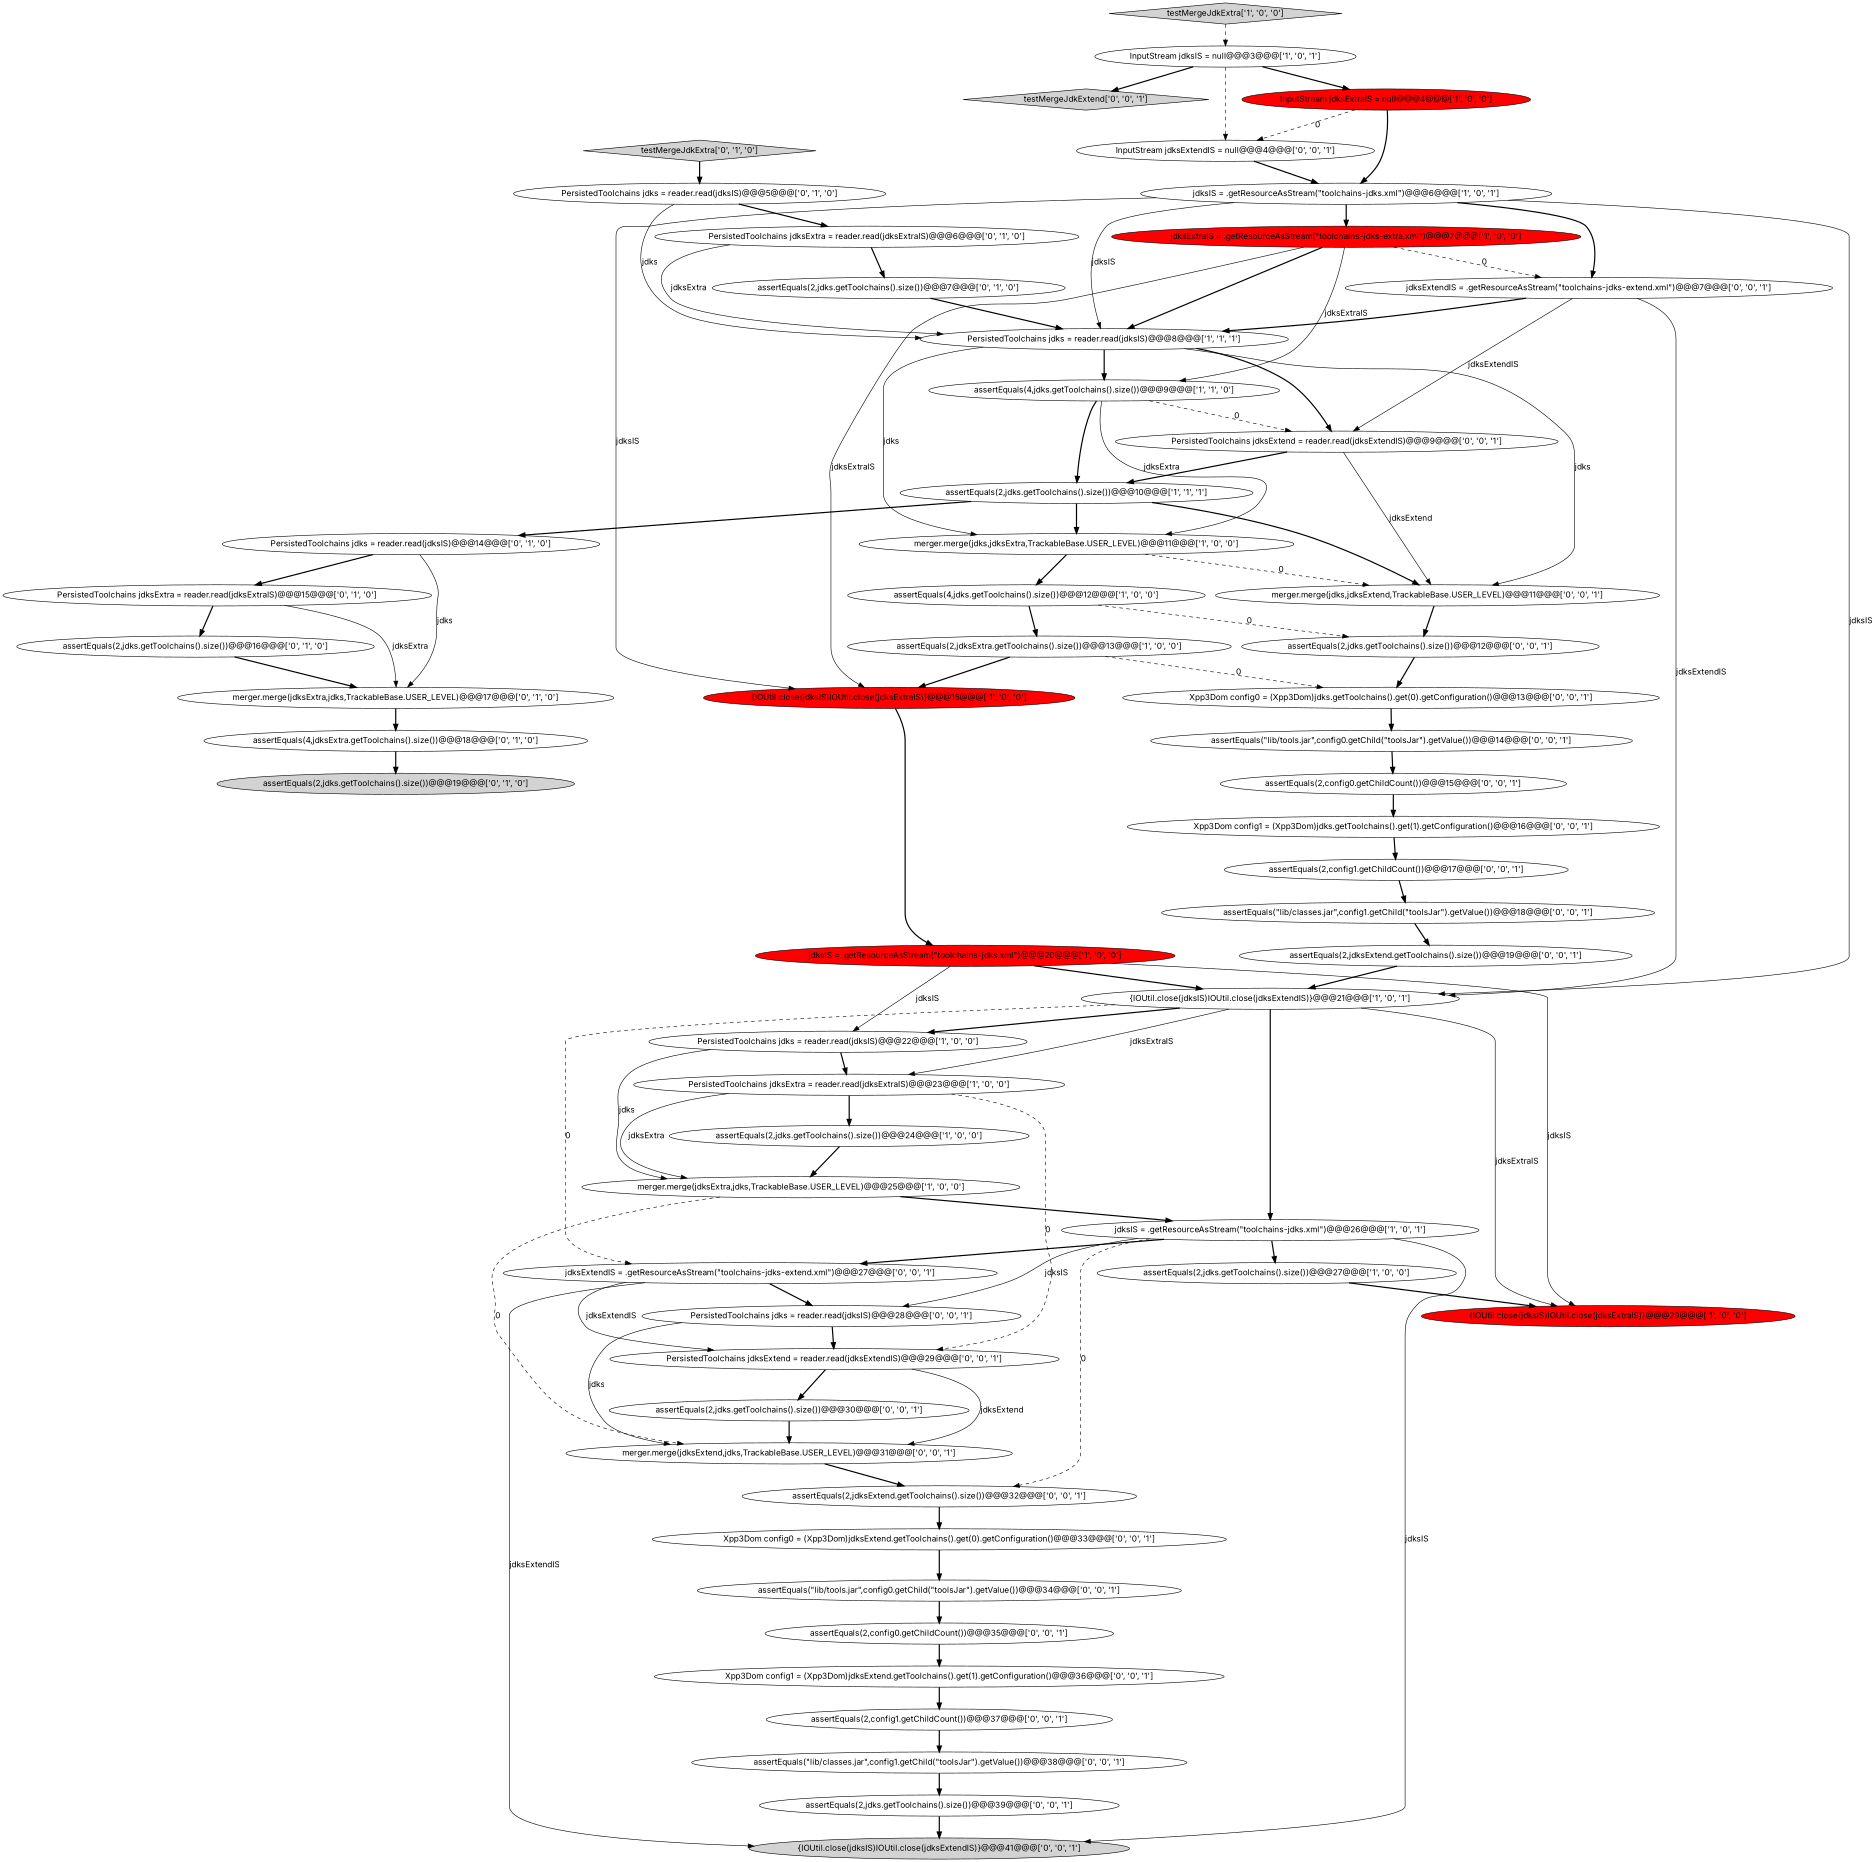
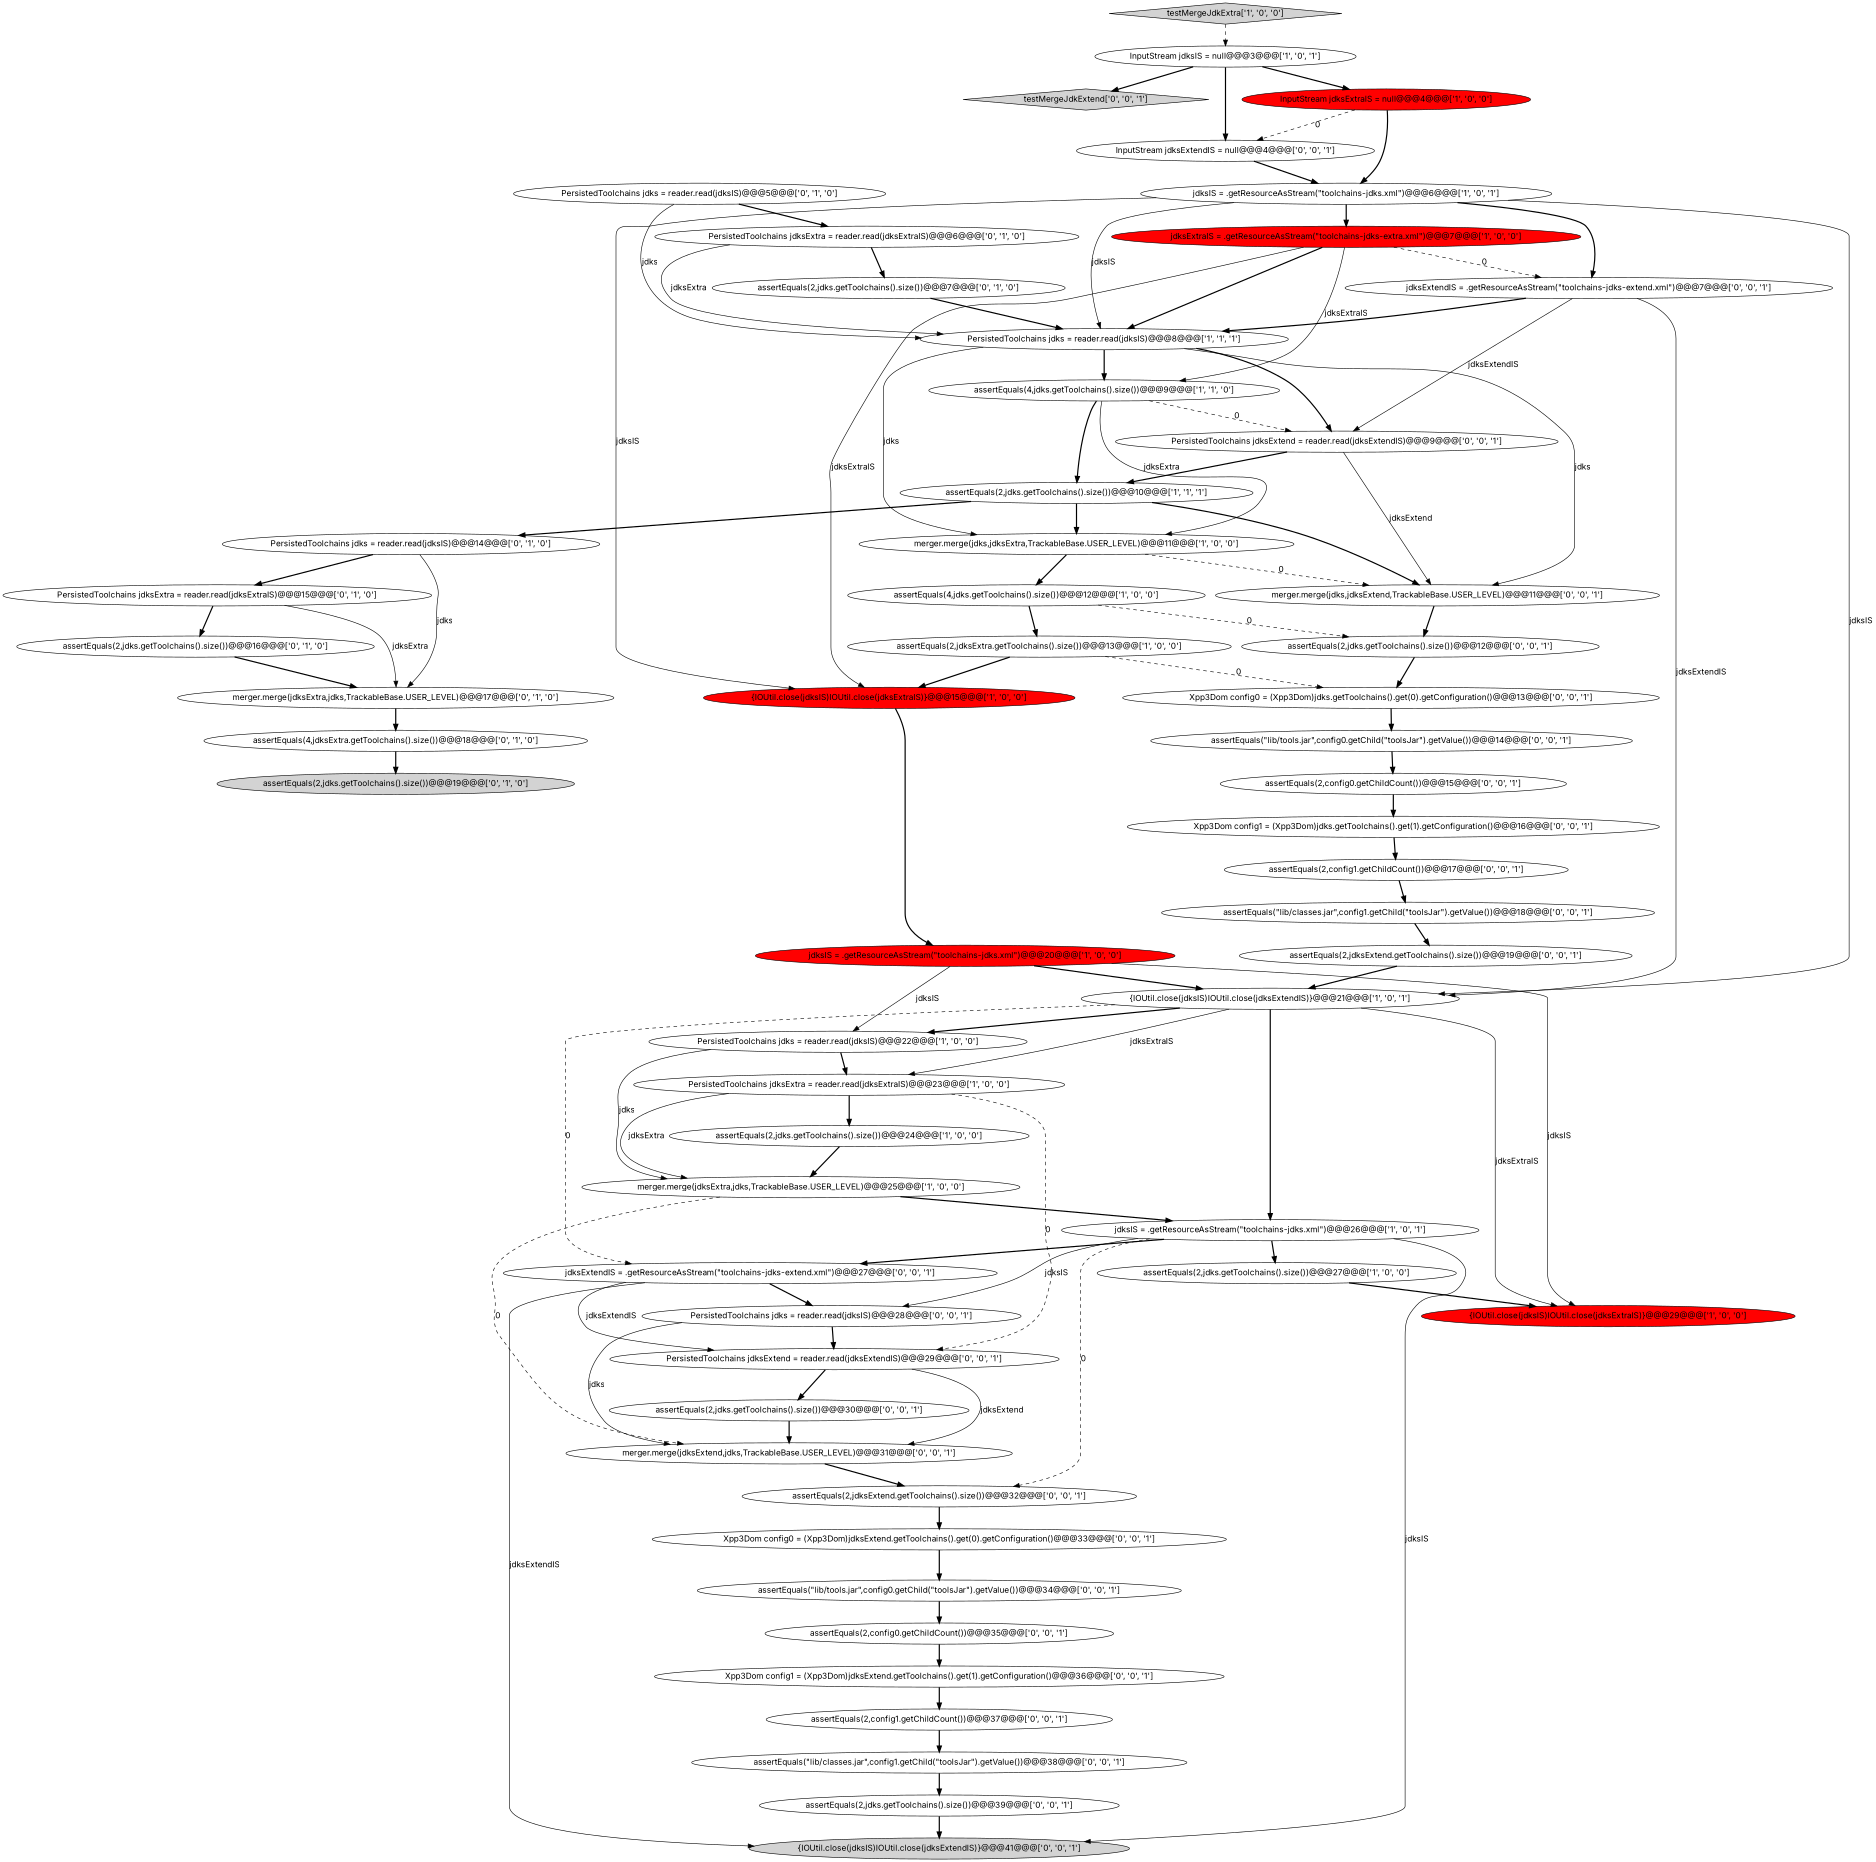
edge "InputStream jdksIS = null@@@3@@@['1', '0', '1']" -> "InputStream jdksExtendIS = null@@@4@@@['0', '0', '1']": style dashed -> bold
node "testMergeJdkExtra['0', '1', '0']": removed
